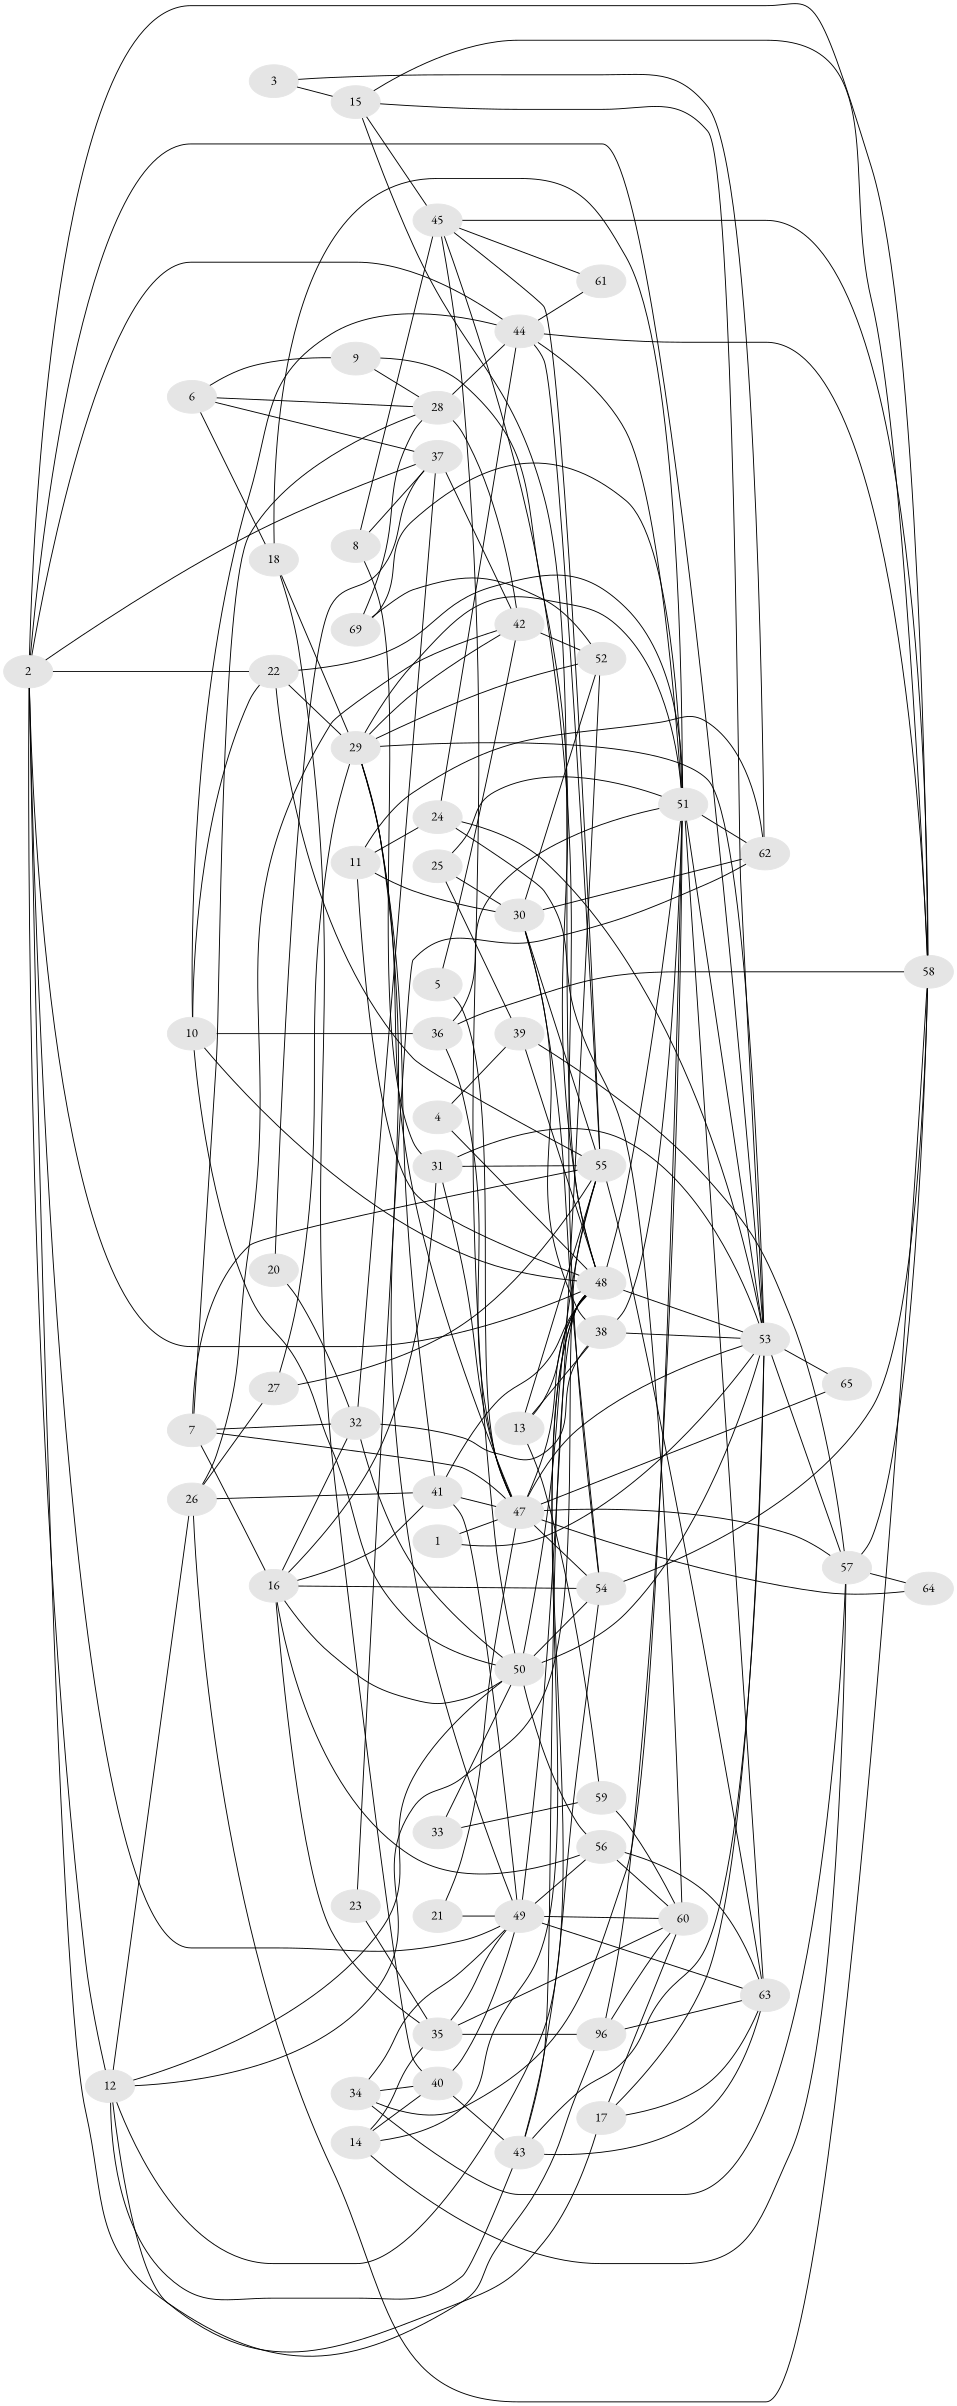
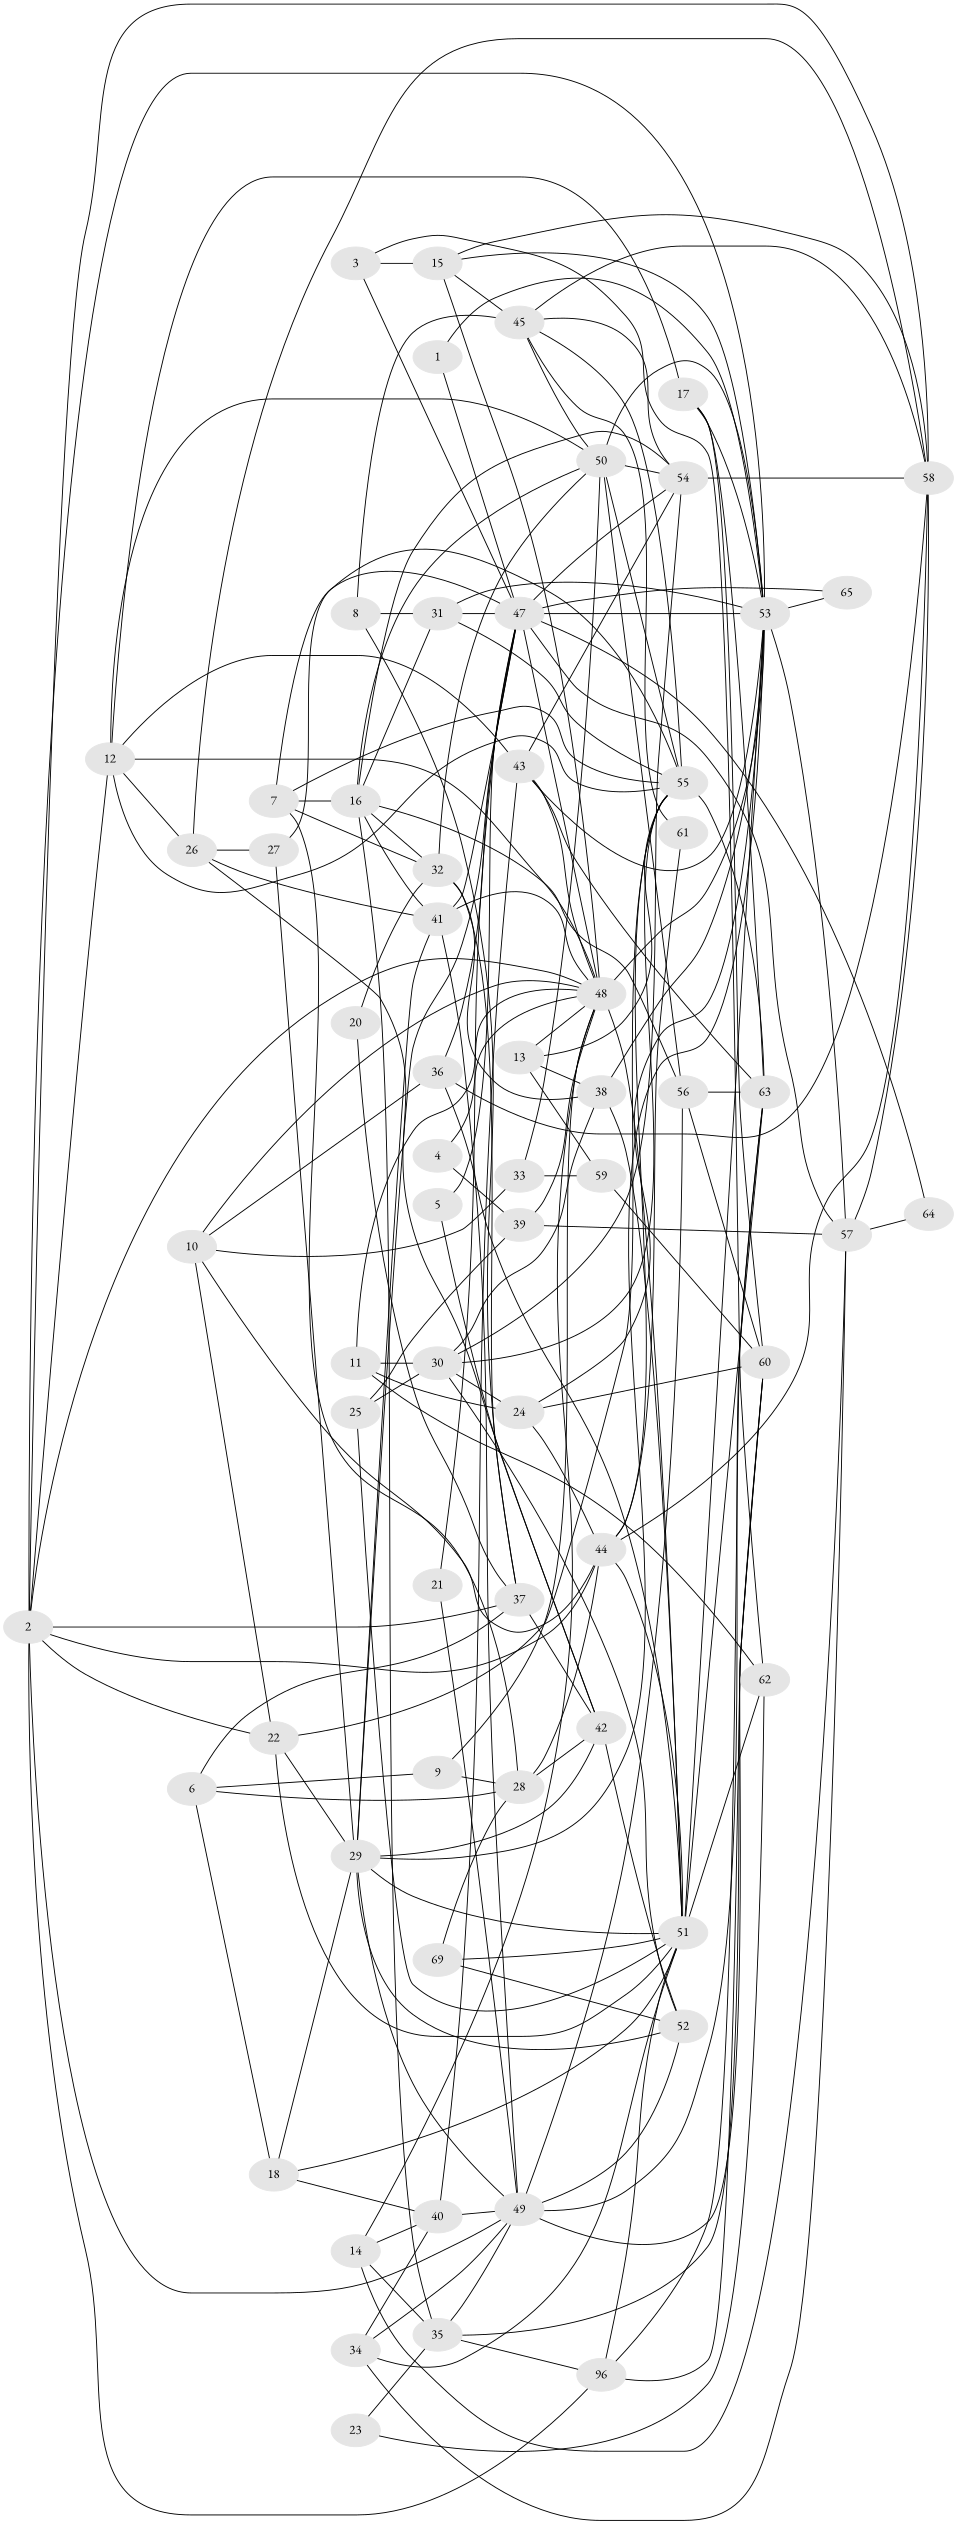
edge "3" -- "47": added
edge "62" -- "30": now "24" -- "30"
edge "10" -- "50": now "10" -- "33"
